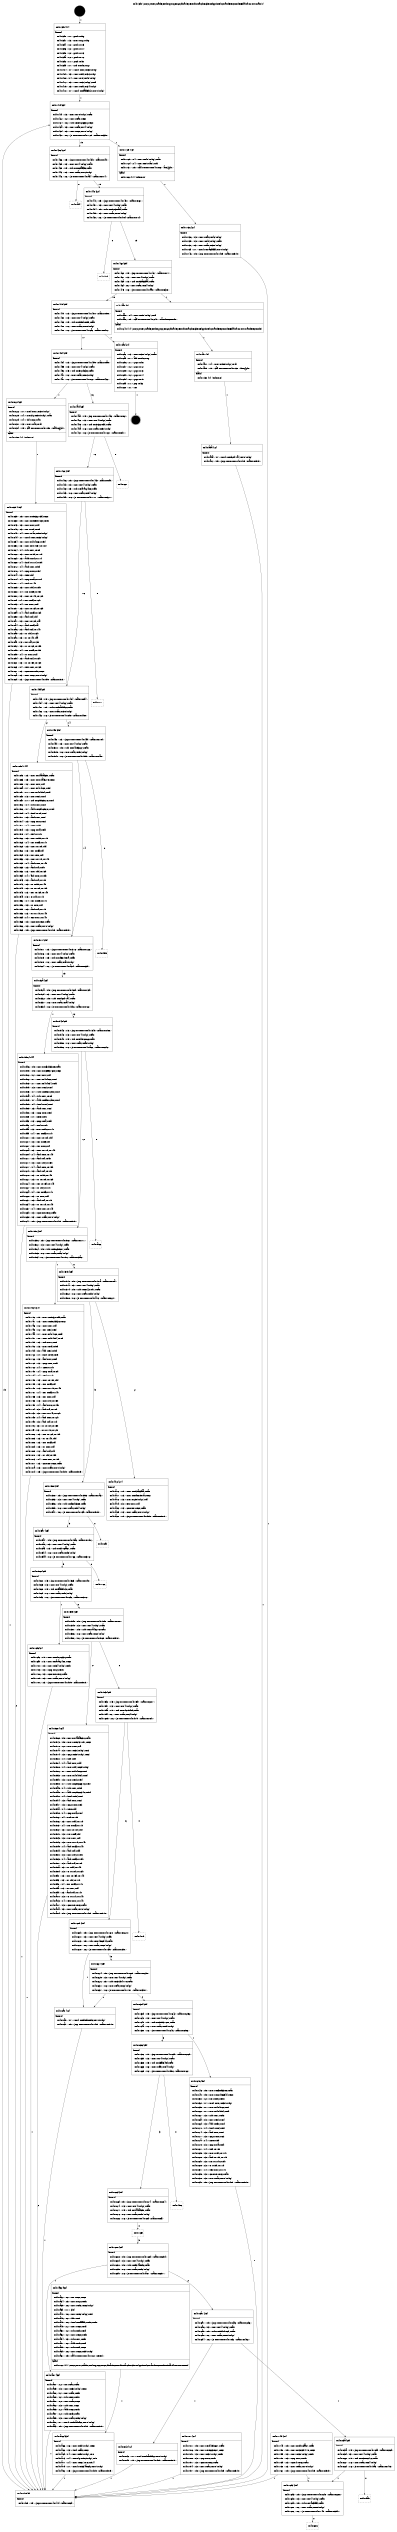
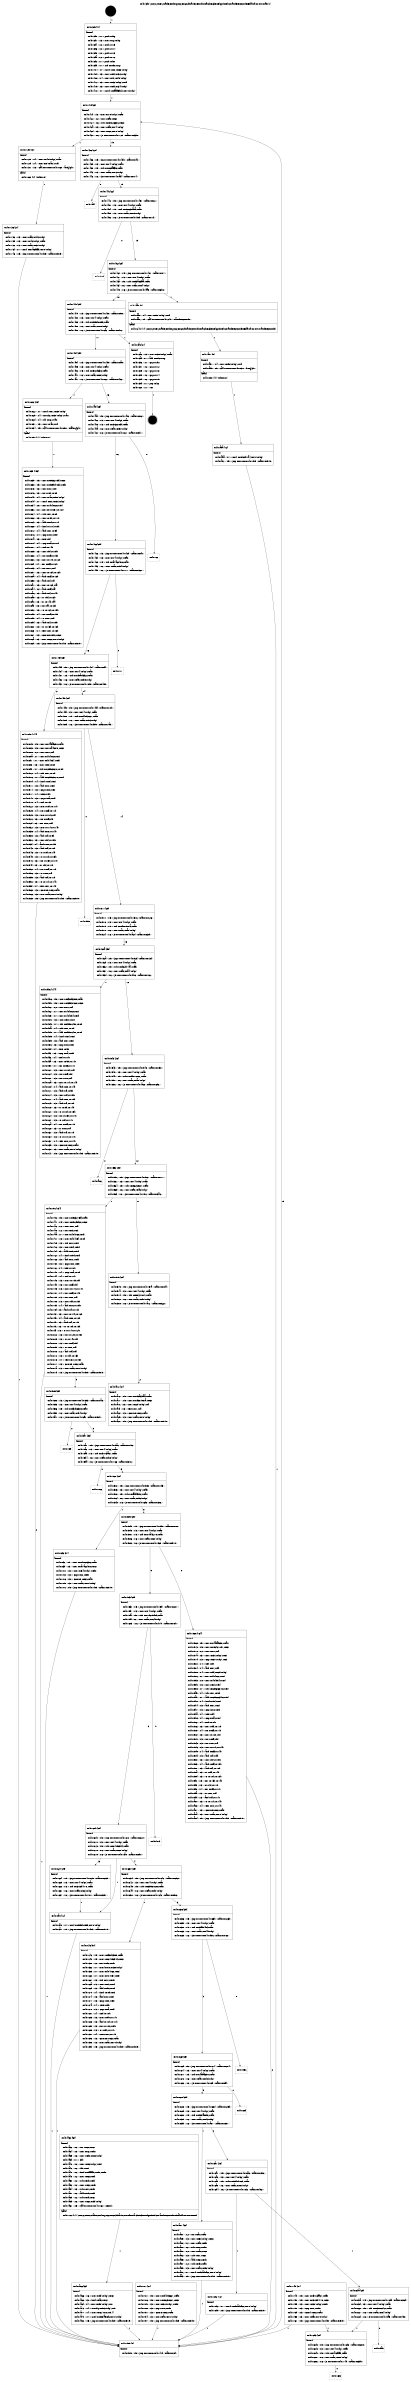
edge "0x401575 [25]" -> "0x40158e [25]": now "0x40179c [134]" -> "0x40158e [25]"
edge "0x401839 [153]" -> "0x401d09 [5]": removed, label "1"
edge "0x401bb6 [144]" -> "0x401d09 [5]": removed, label "1"
edge "0x401624 [25]" -> "0x40163d [25]": now "0x40160b [25]" -> "0x40163d [25]"
edge "0x401cef" -> "0x401688 [25]": now "0x40166f [25]" -> "0x401688 [25]"
